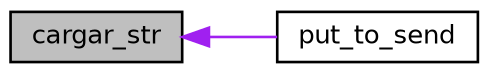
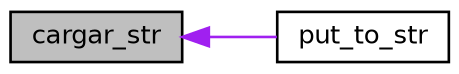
node "put_to_send": label "put_to_send" -> "put_to_str"
